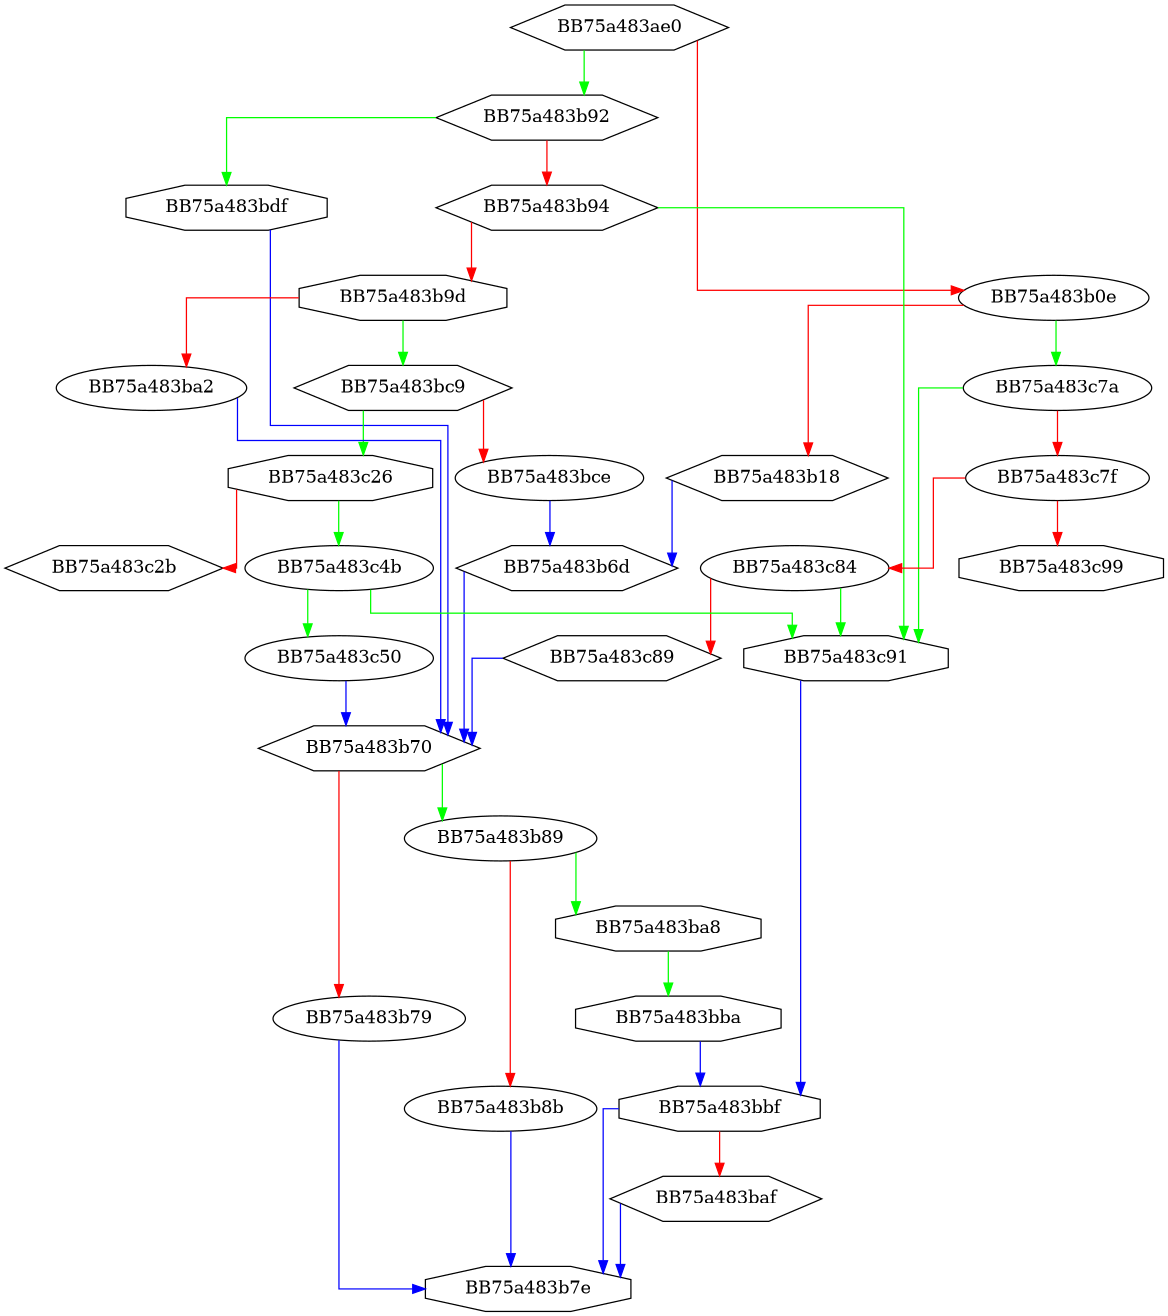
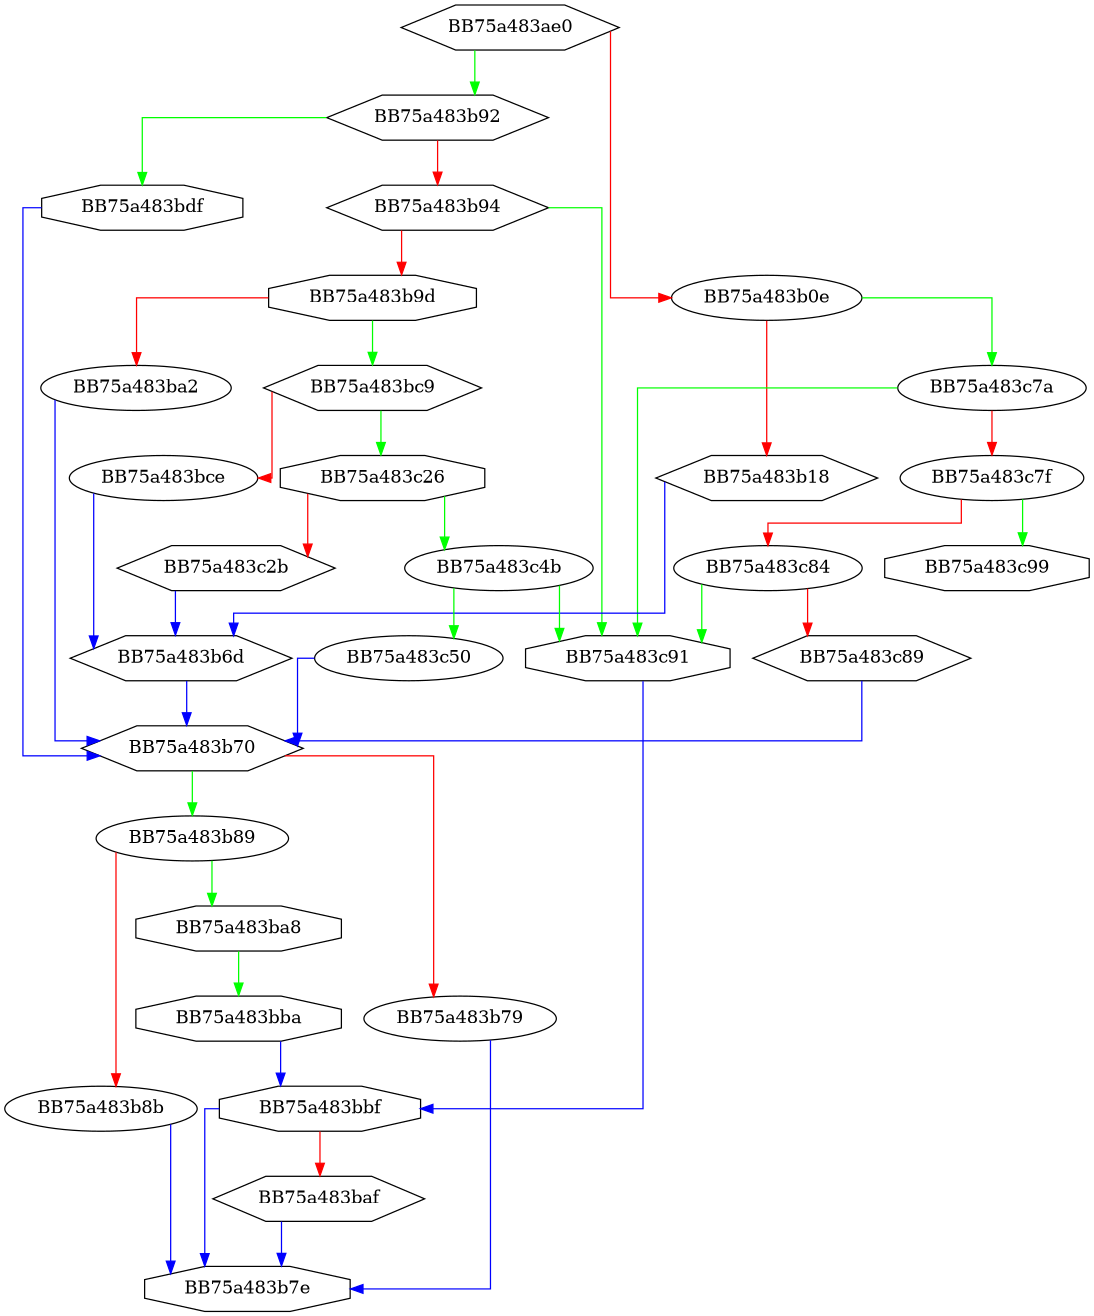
edge "BB75a483c7f" -> "BB75a483c99": color red -> green
edge "BB75a483c2b" -> "BB75a483b6d": added
